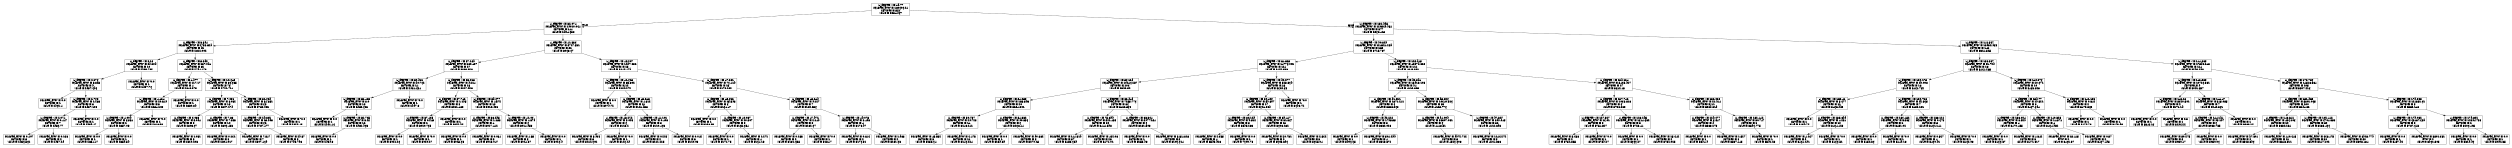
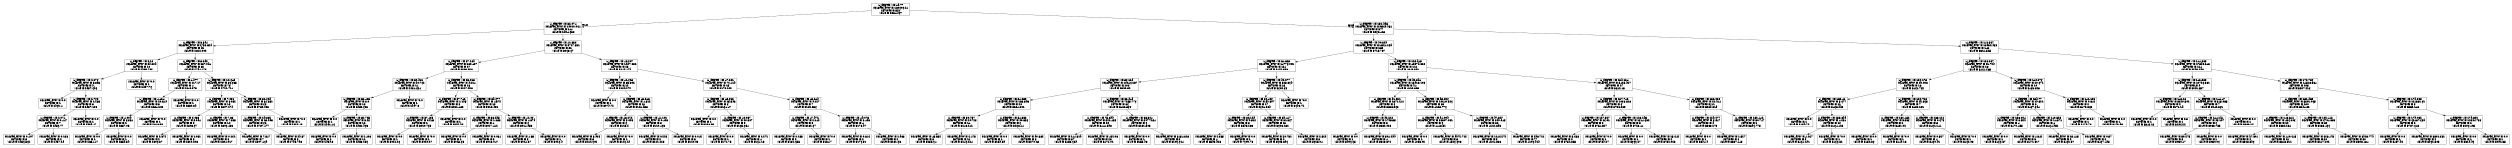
node "squared_error = 2.372 samples = 2 value = 2806.37": added
node "squared_error = 2.408 samples = 11 value = 2983.256": added
node "squared_error = 0.0 samples = 1 value = 4058.02": added
node "squared_error = 298.711 samples = 77 value = 4106.919": added
node "squared_error = -0.0 samples = 1 value = 3591.23": removed
node "squared_error = 15.445 error = 2 value = 3462.37": label "squared_error = 15.445 error = 2 value = 3462.37" -> "squared_error = 15.445 samples = 2 value = 3462.37"
node "squared_error = 3501.681 error = 2 value = 3962.505": label "squared_error = 3501.681 error = 2 value = 3962.505" -> "squared_error = 3501.681 samples = 2 value = 3962.505"
